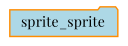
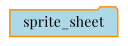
node "sprite_sprite": label "sprite_sprite" -> "sprite_sheet"
